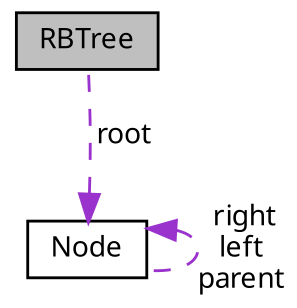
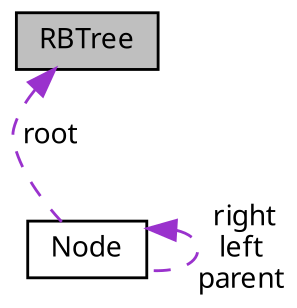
edge "RBTree" -> "Node": reversed
